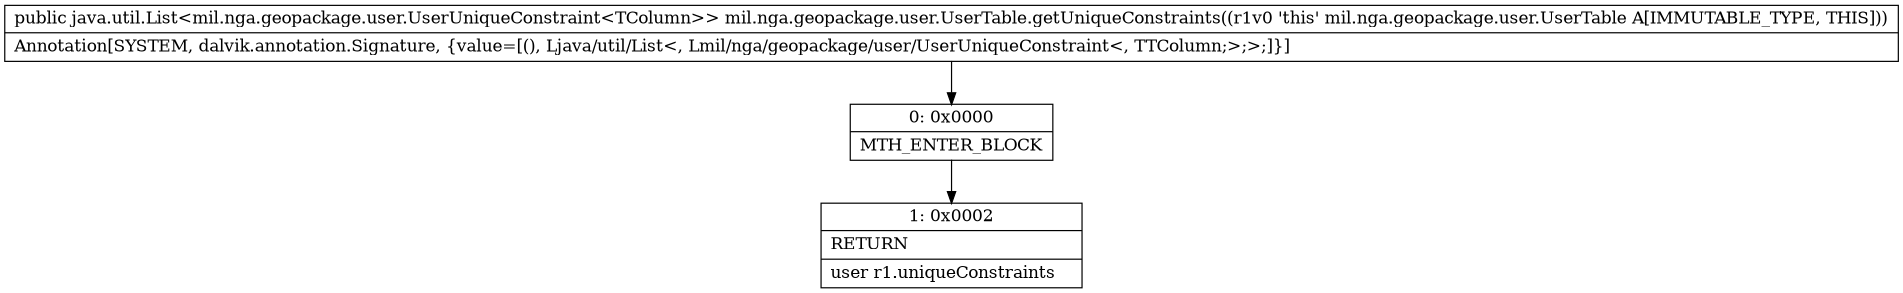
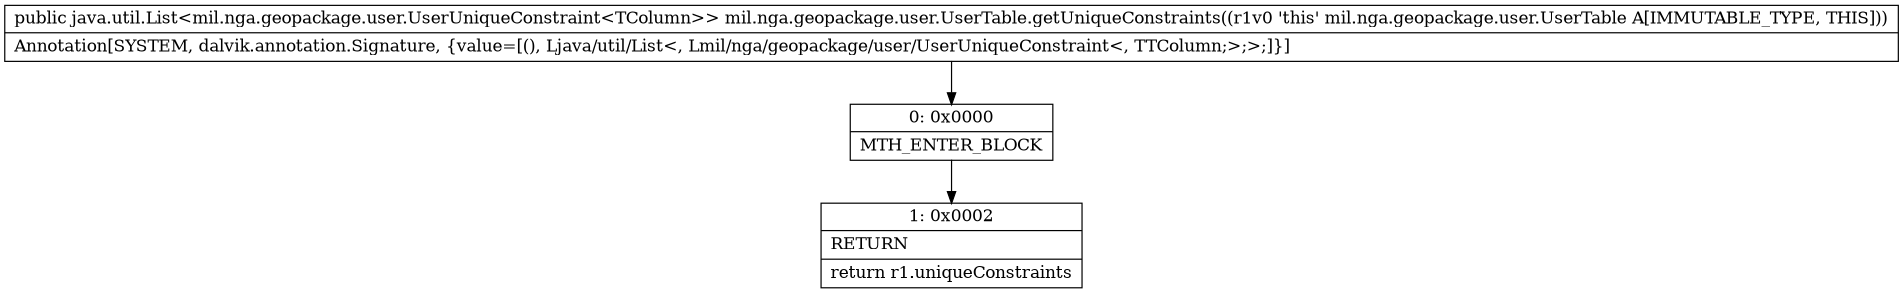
node "1: 0x0002": text "user r1.uniqueConstraints" -> "return r1.uniqueConstraints"
